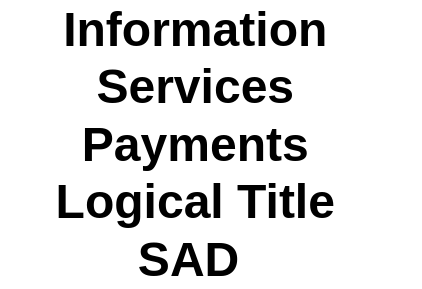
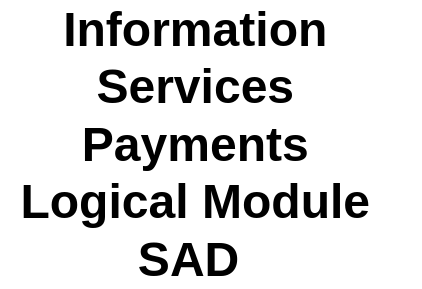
node "Information Services Payments Logical Title SAD": label "Information Services Payments Logical Title SAD" -> "Information Services Payments Logical Module SAD"
